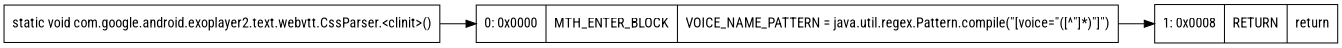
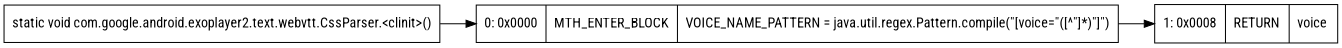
node "1: 0x0008": text "return" -> "voice"
